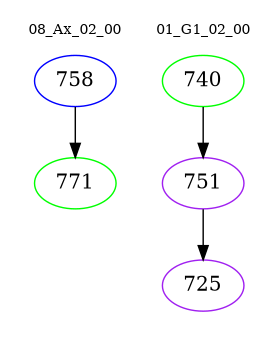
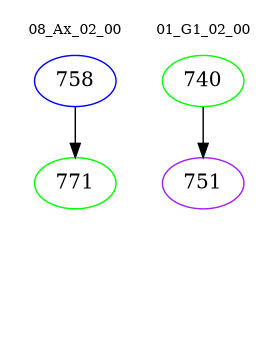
node "725": removed
